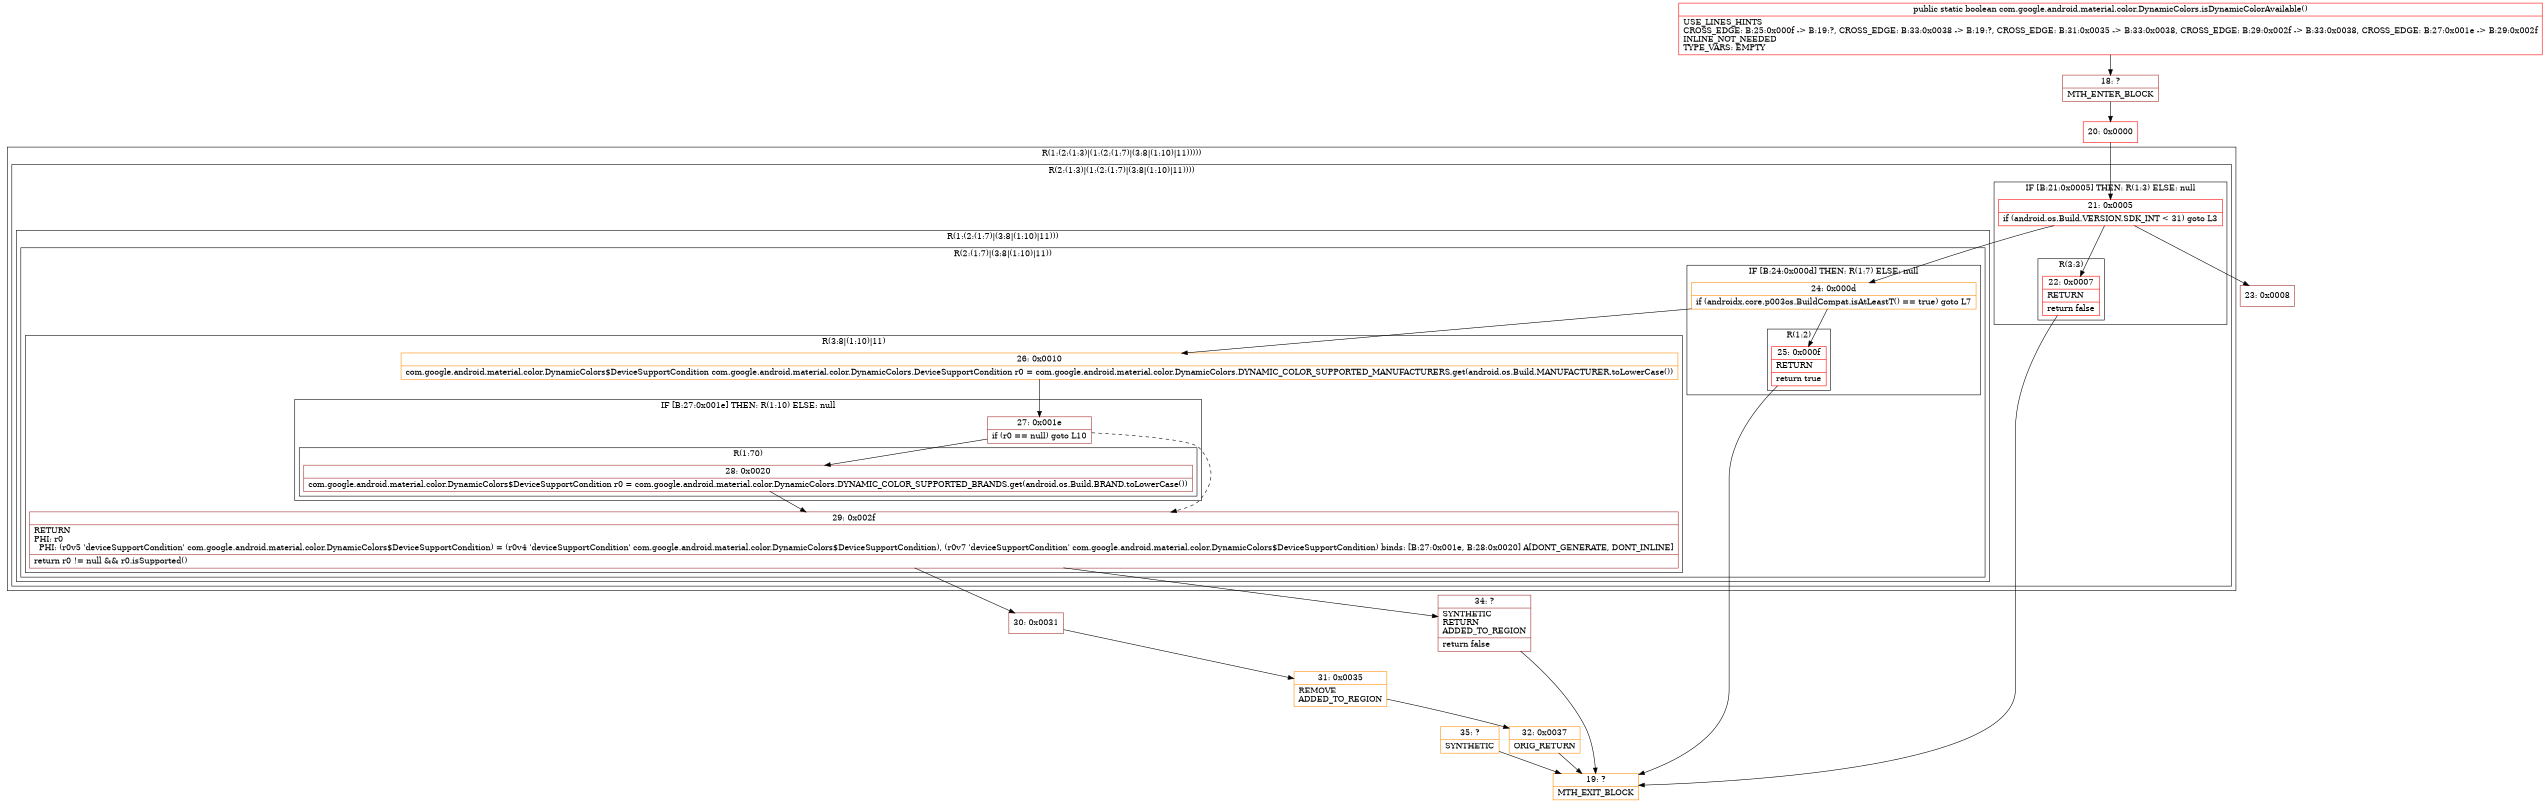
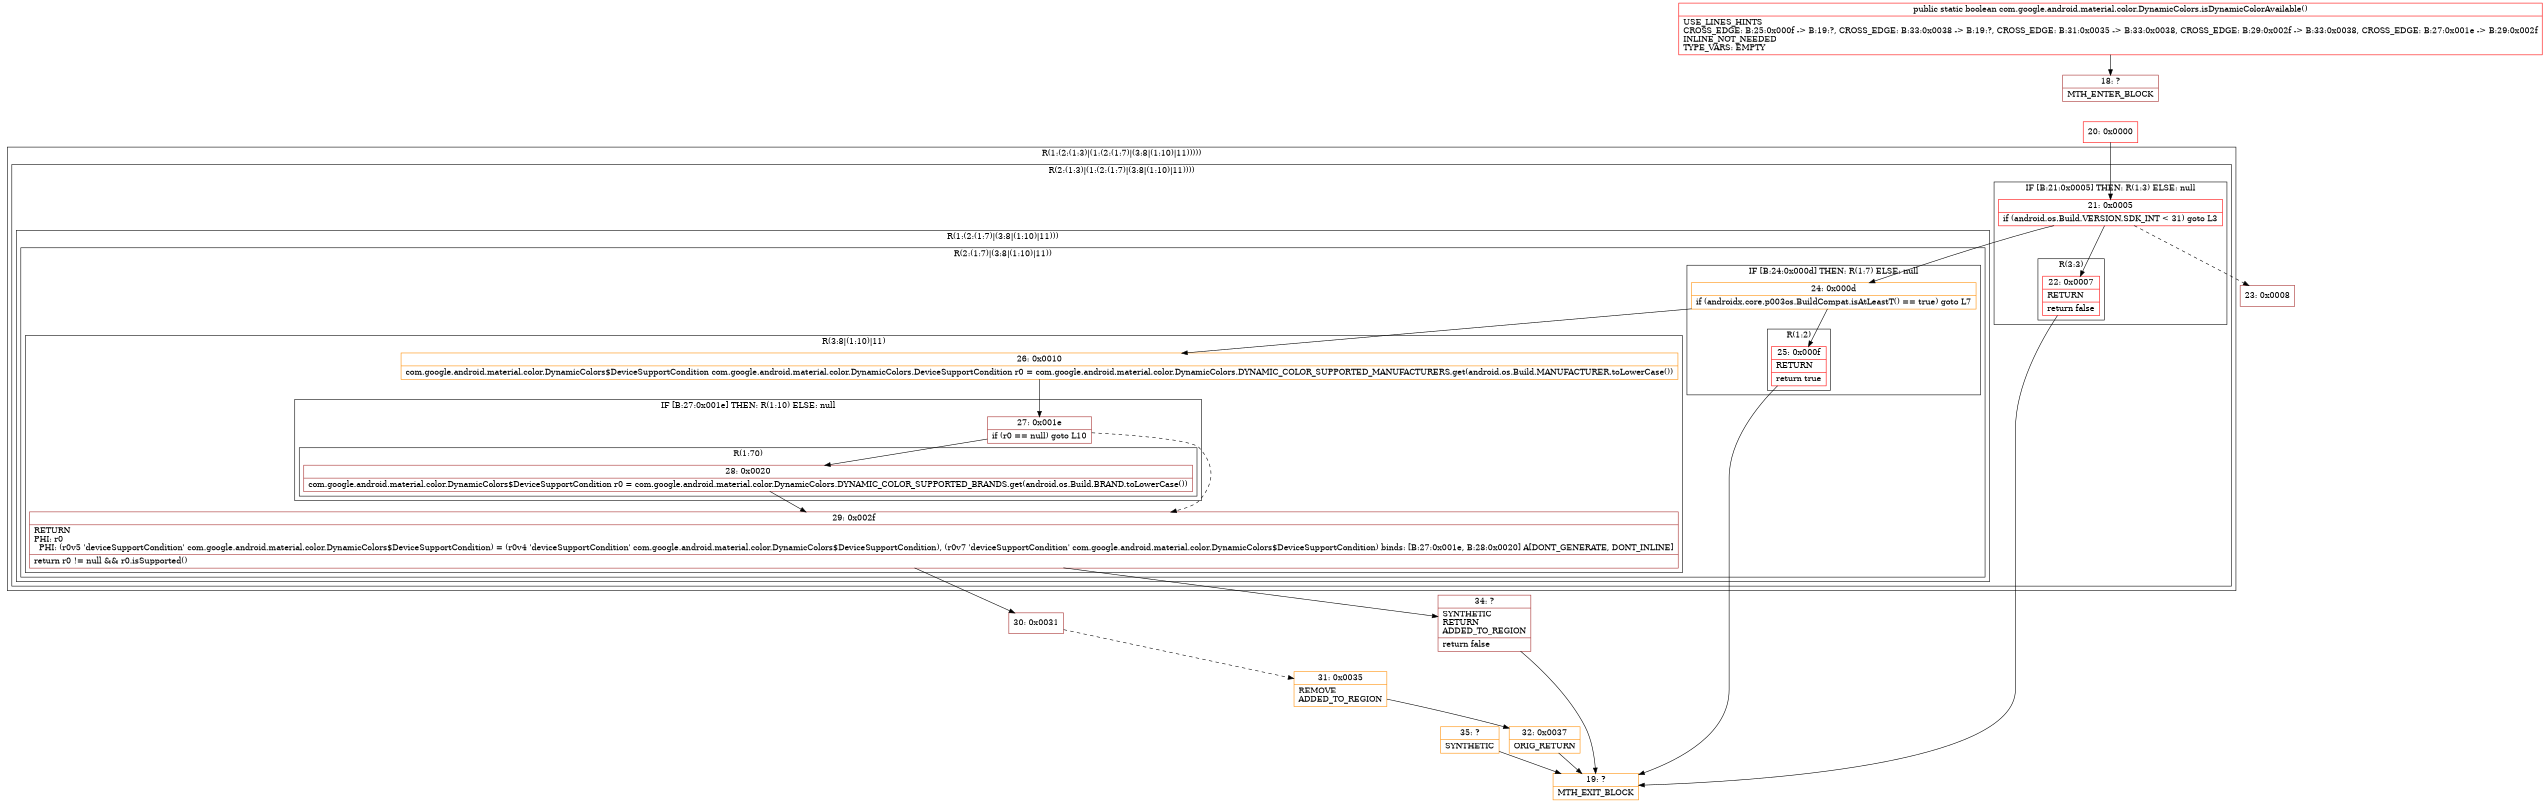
edge "18: ?" -> "20: 0x0000": removed
edge "21: 0x0005" -> "23: 0x0008": style solid -> dashed
edge "30: 0x0031" -> "31: 0x0035": style solid -> dashed
